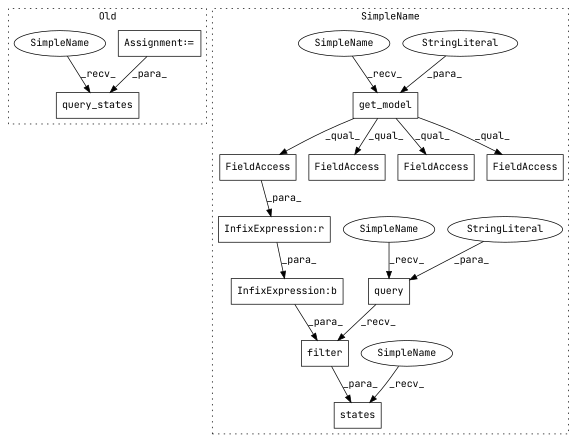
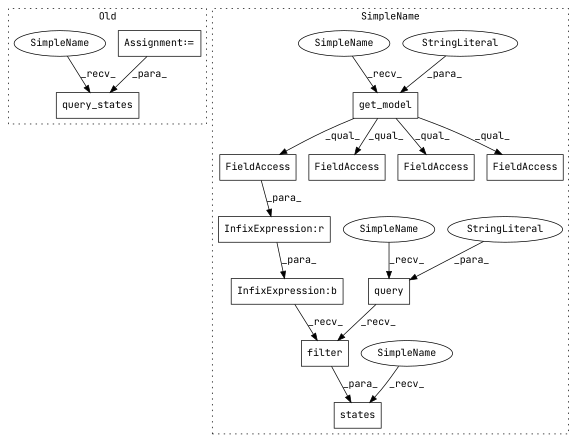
edge "InfixExpression:b" -> "filter": label "_para_" -> "_recv_"
